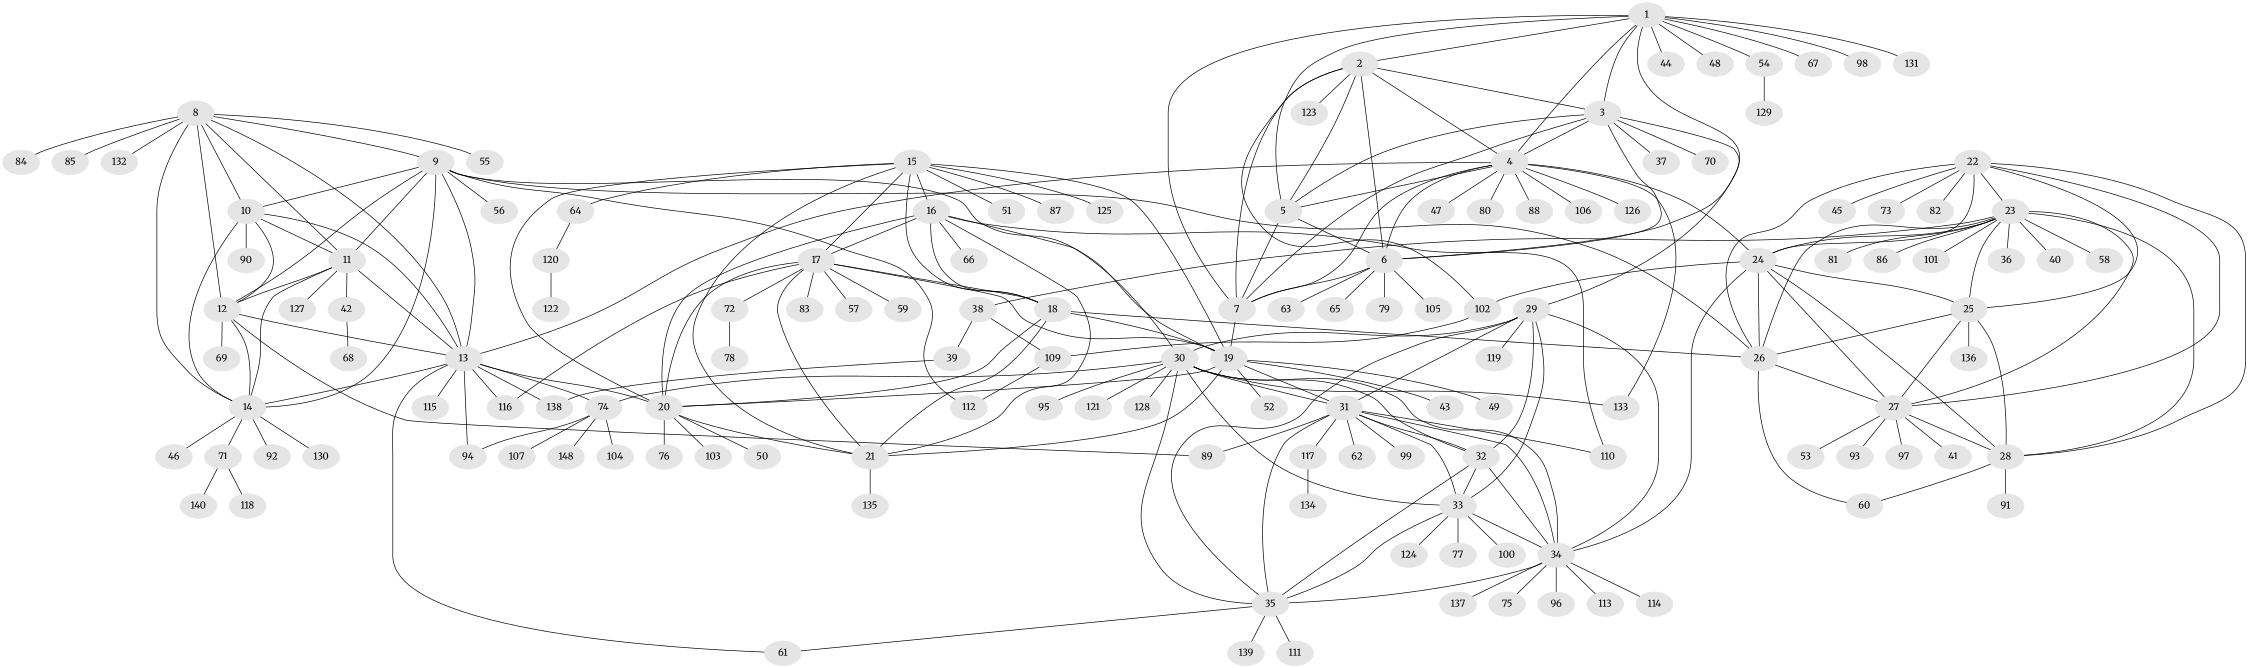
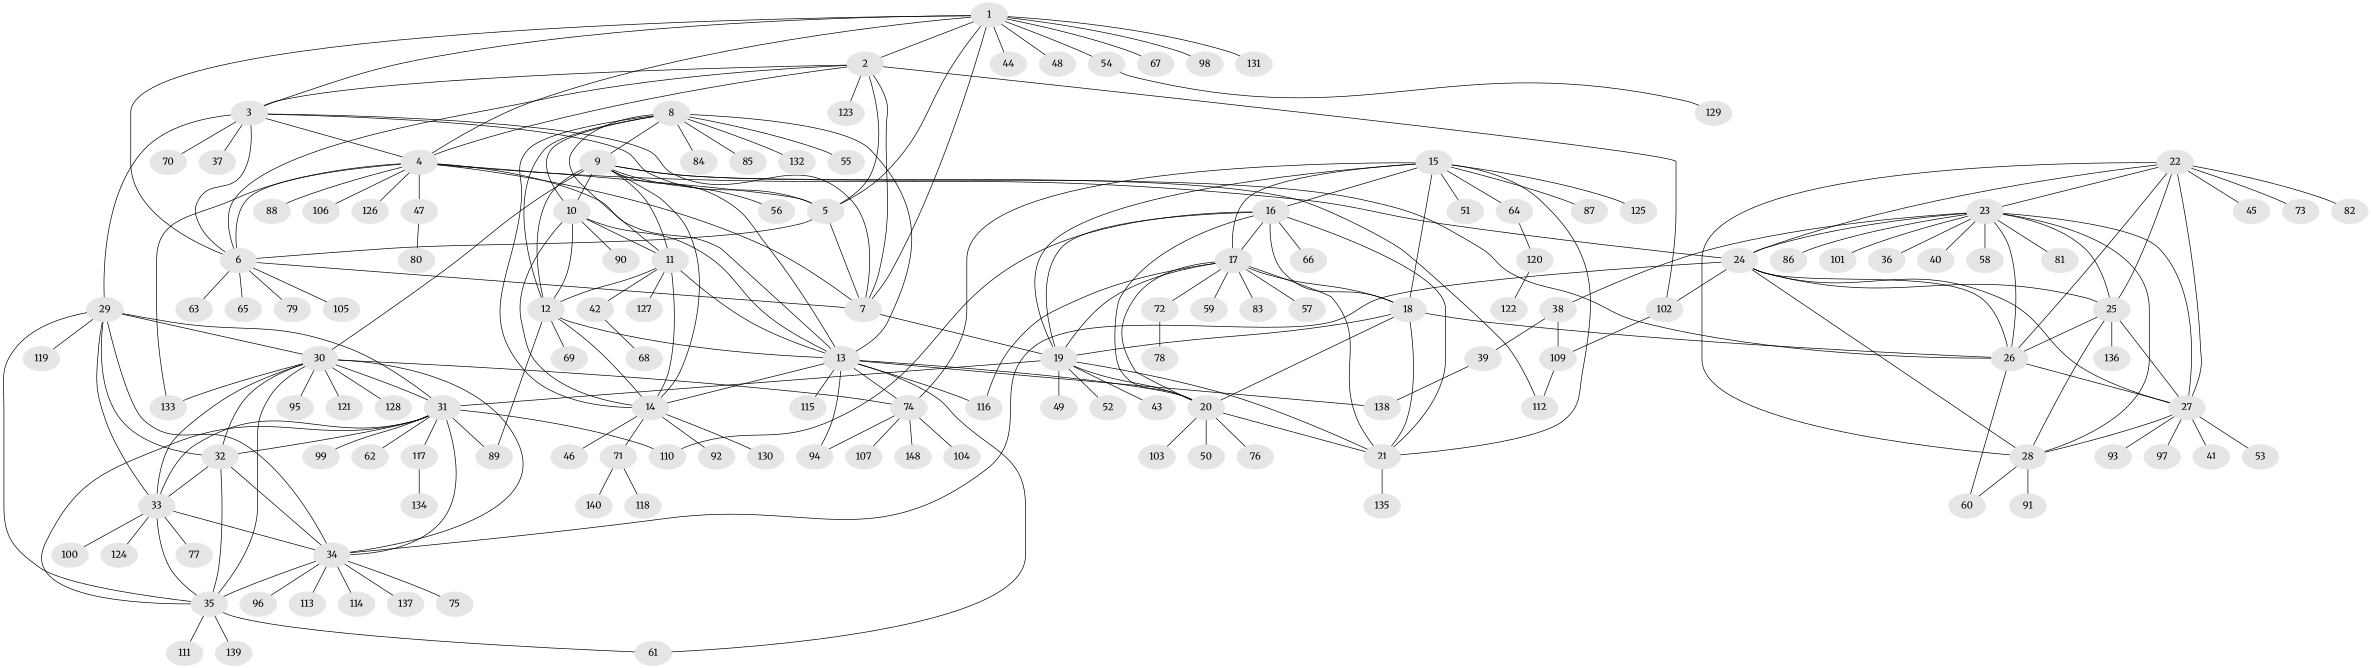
edge "4" -- "80": now "47" -- "80"
edge "15" -- "20": now "15" -- "74"
